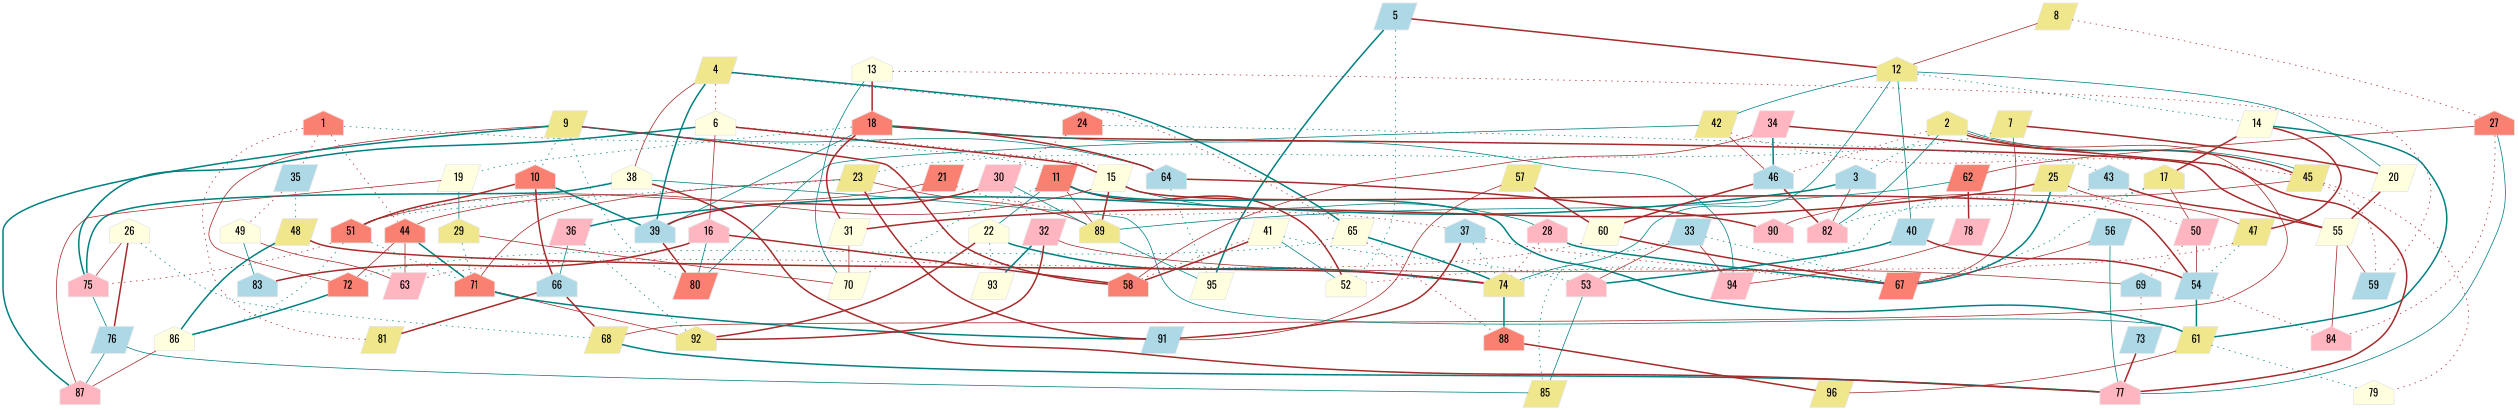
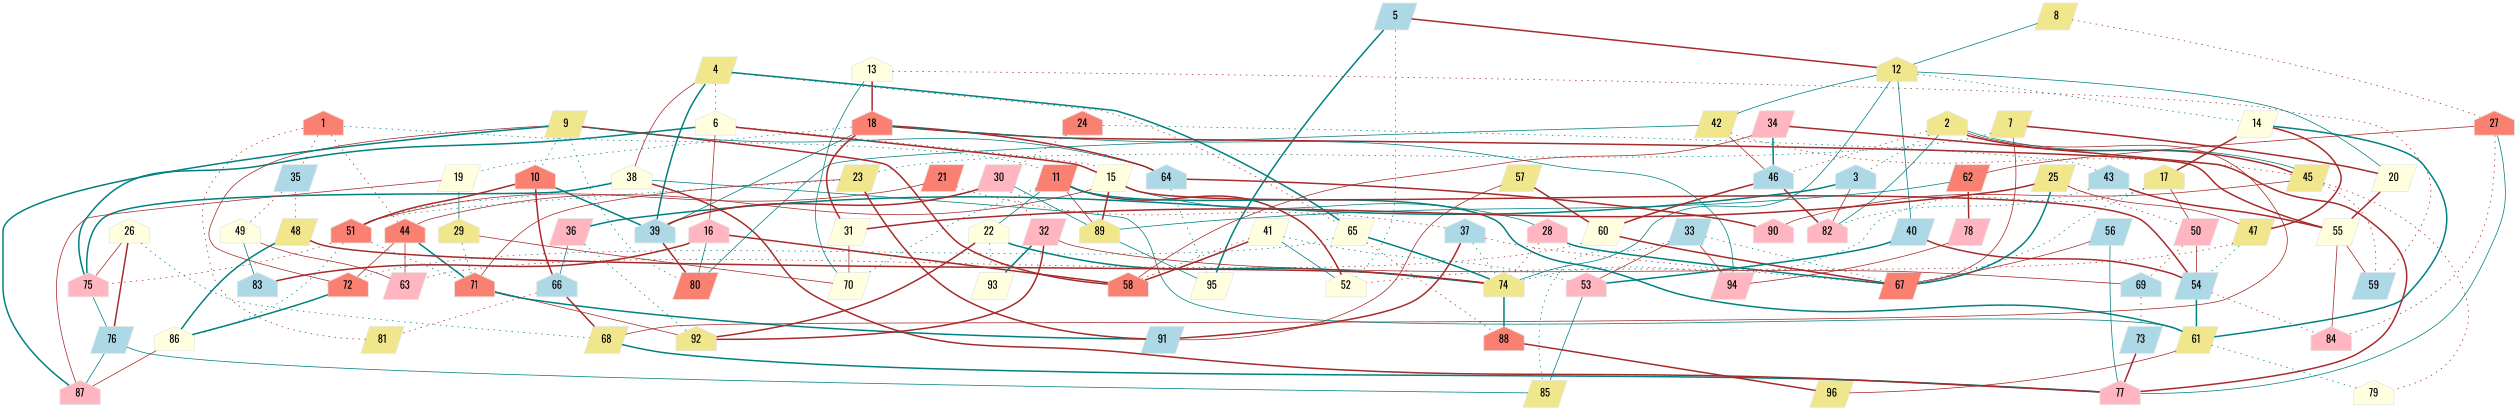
edge "8" -- "12": color brown -> teal
edge "23" -- "89": removed
edge "66" -- "81": style bold -> dotted
